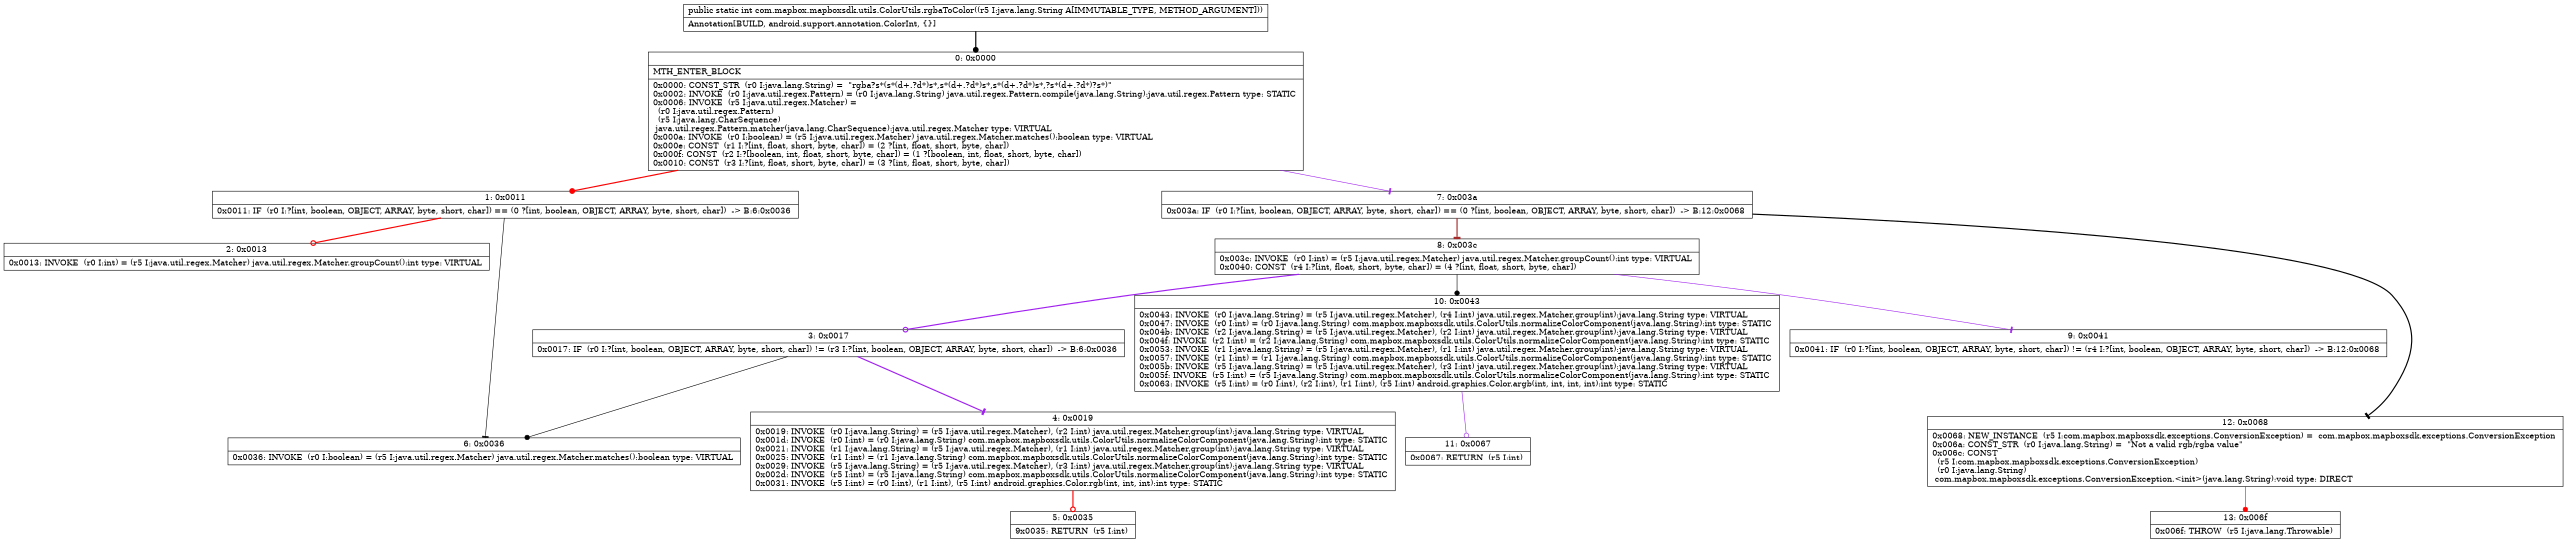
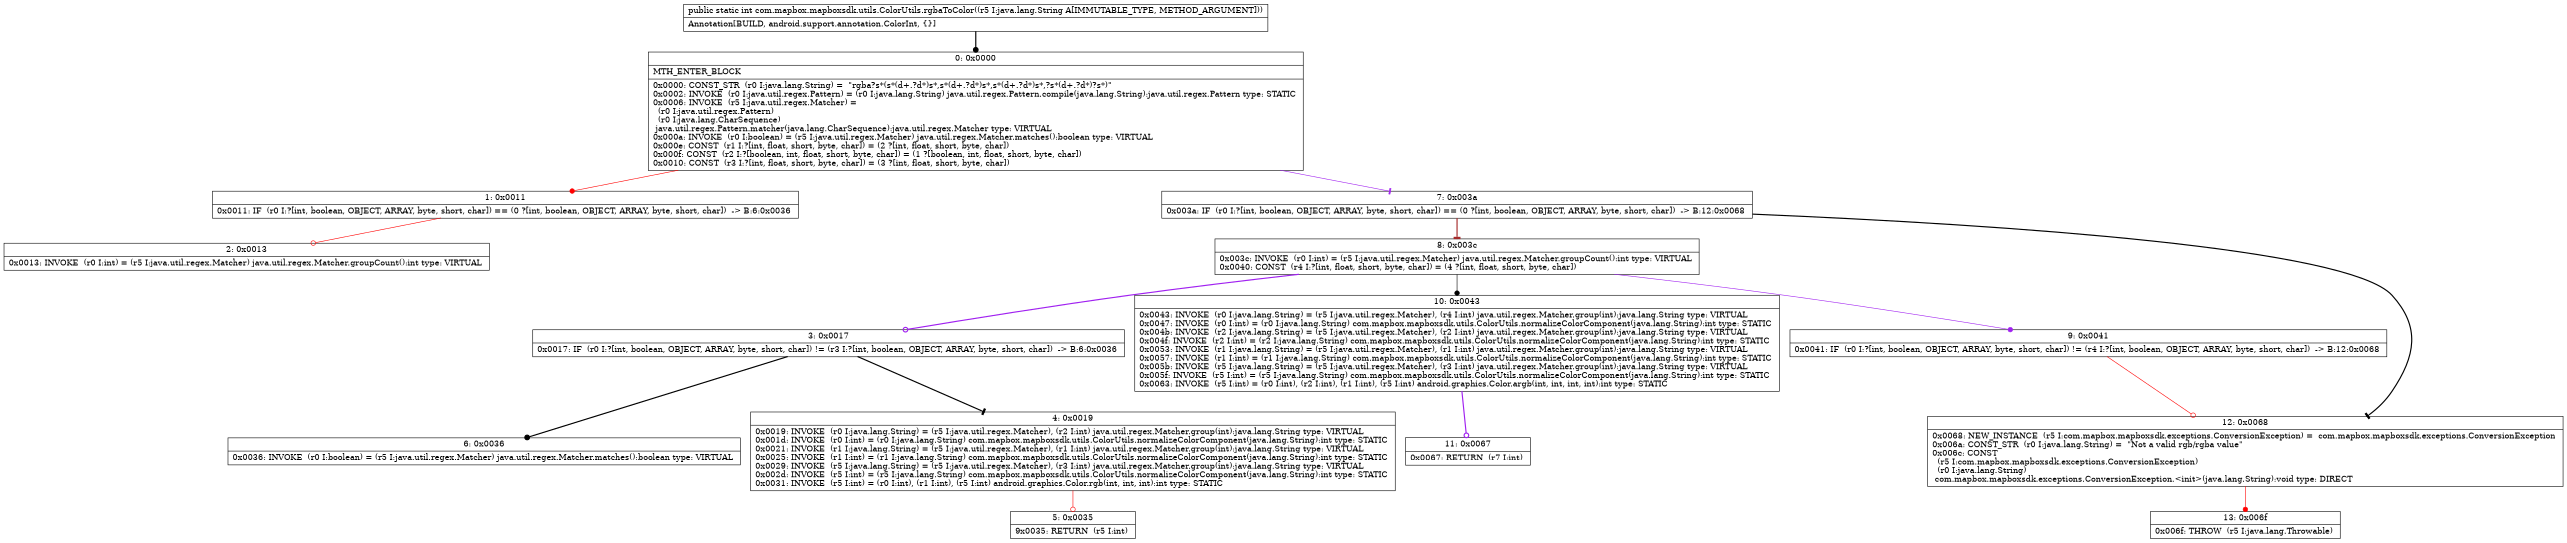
node "0: 0x0000": text "(r5 I:java.lang.CharSequence)" -> "(r0 I:java.lang.CharSequence)"
edge "0: 0x0000" -> "1: 0x0011": style bold -> solid
edge "1: 0x0011" -> "2: 0x0013": style bold -> solid
edge "8: 0x003c" -> "9: 0x0041": arrowhead tee -> dot
edge "1: 0x0011" -> "6: 0x0036": removed
edge "3: 0x0017" -> "4: 0x0019": color purple -> black
edge "9: 0x0041" -> "12: 0x0068": added
edge "3: 0x0017" -> "6: 0x0036": style solid -> bold
edge "10: 0x0043" -> "11: 0x0067": style solid -> bold
node "11: 0x0067": text "0x0067: RETURN  (r5 I:int)" -> "0x0067: RETURN  (r7 I:int)"
edge "4: 0x0019" -> "5: 0x0035": style bold -> solid
